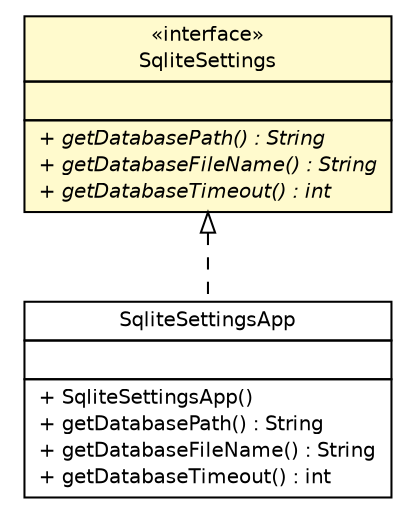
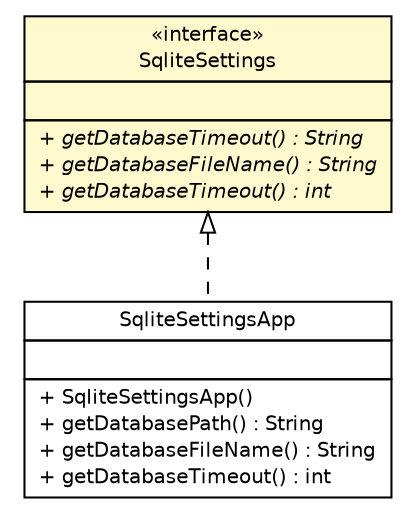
node "SqliteSettings": text "+ getDatabasePath() : String" -> "+ getDatabaseTimeout() : String"
